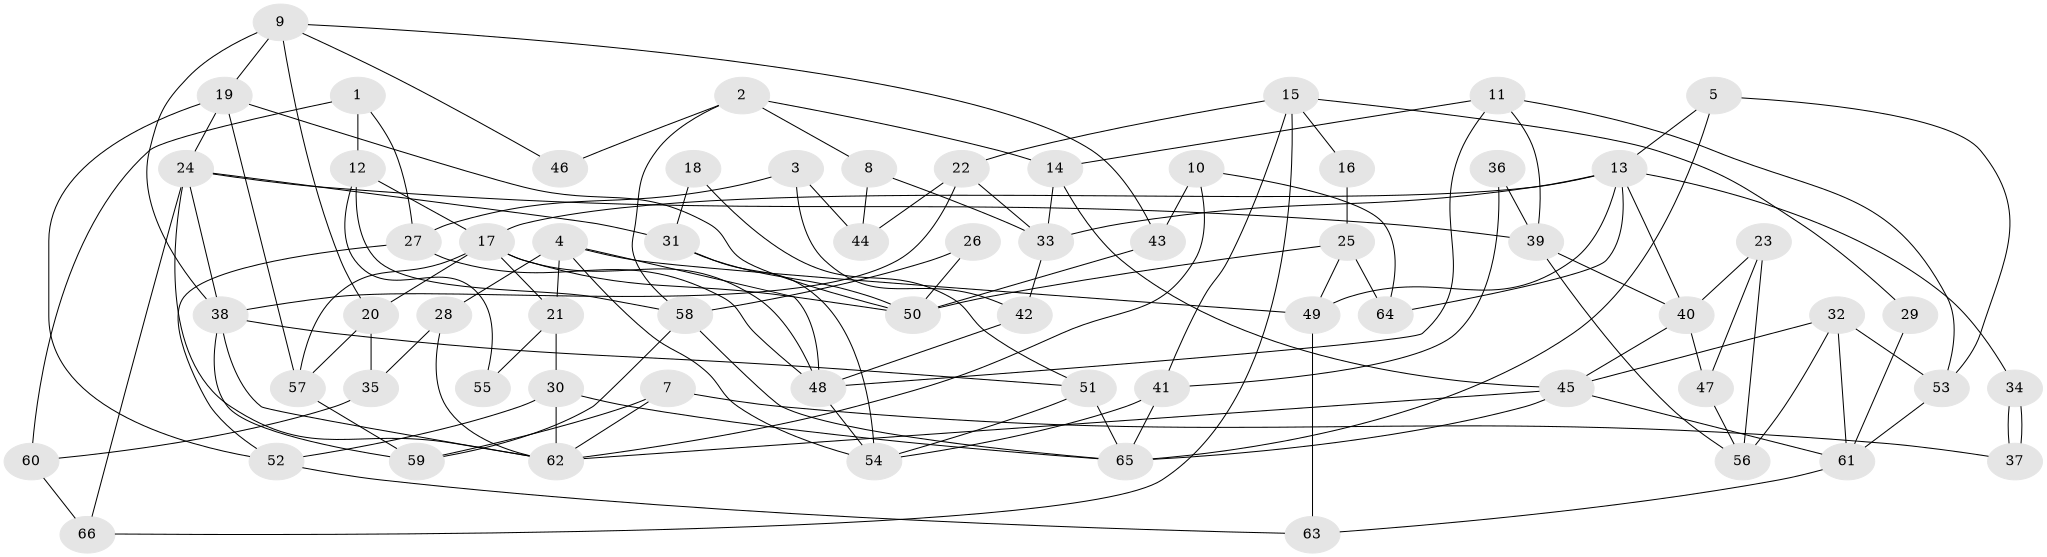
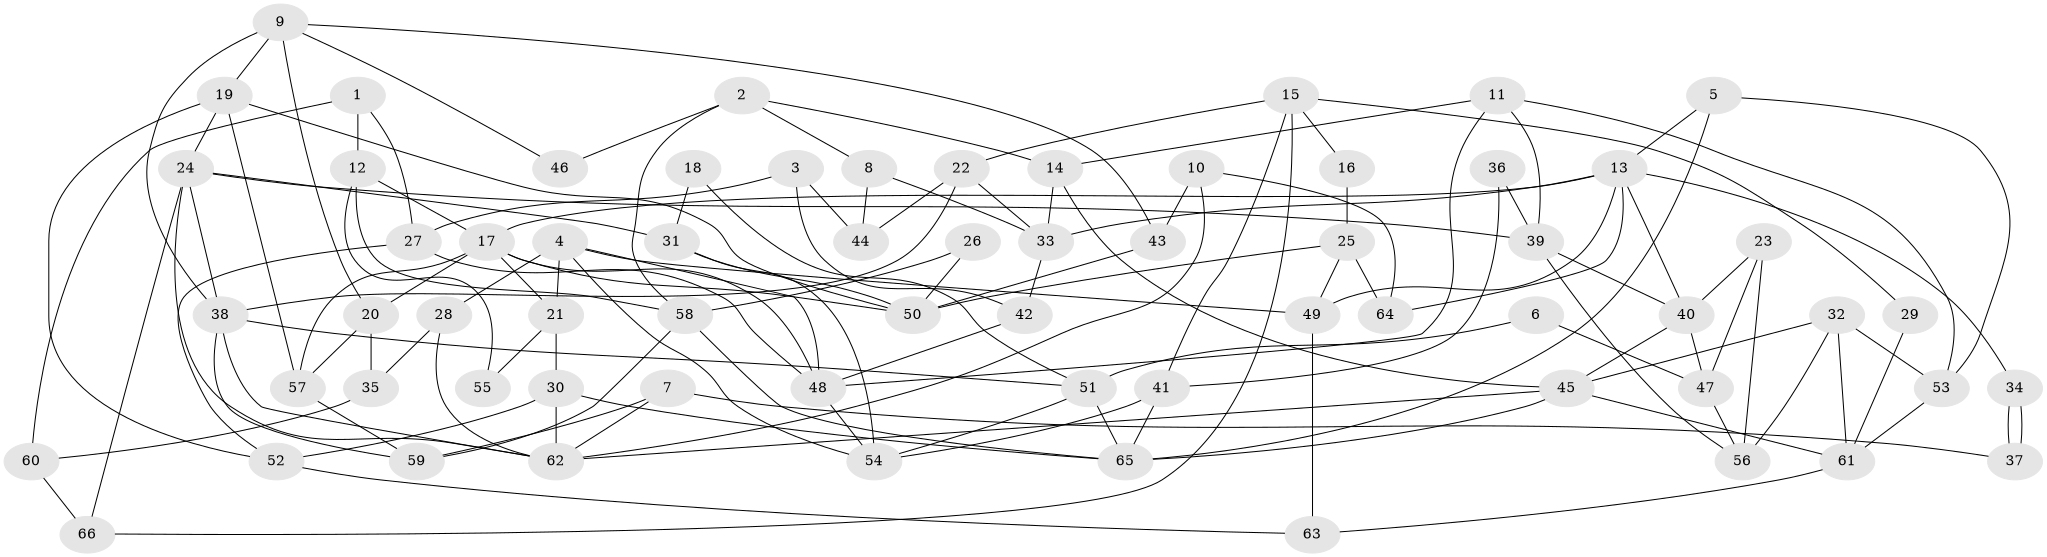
node "6": added
